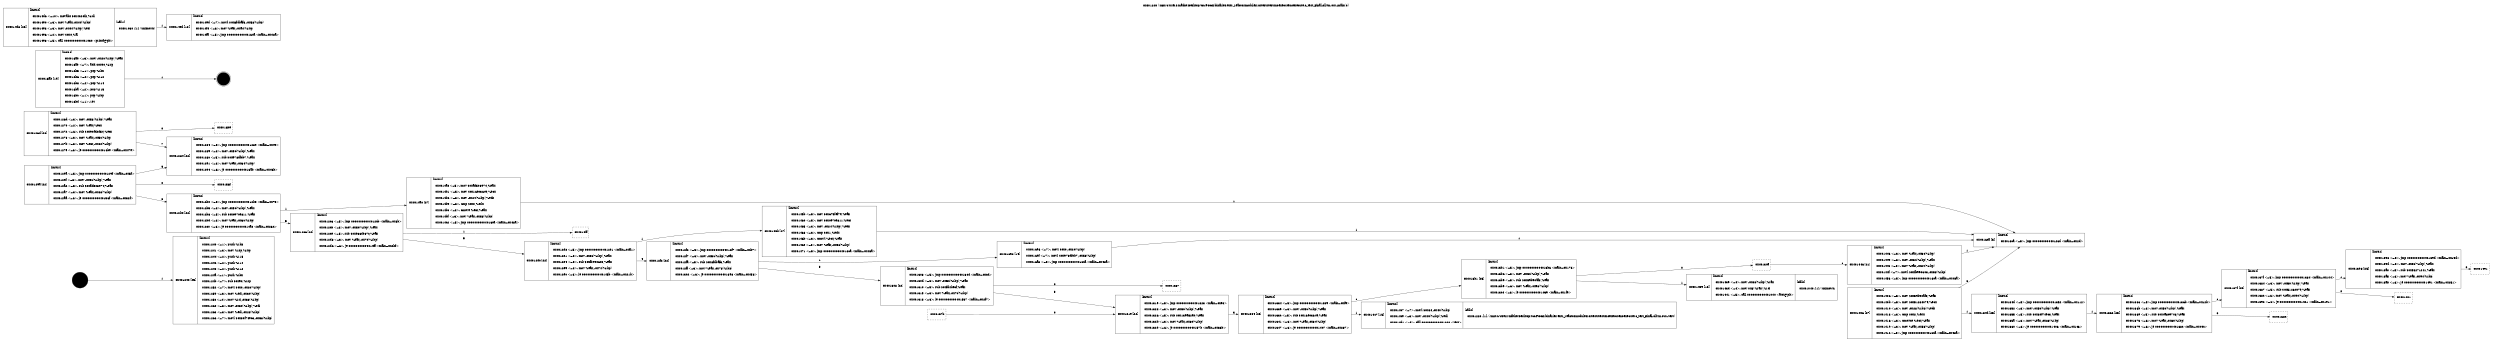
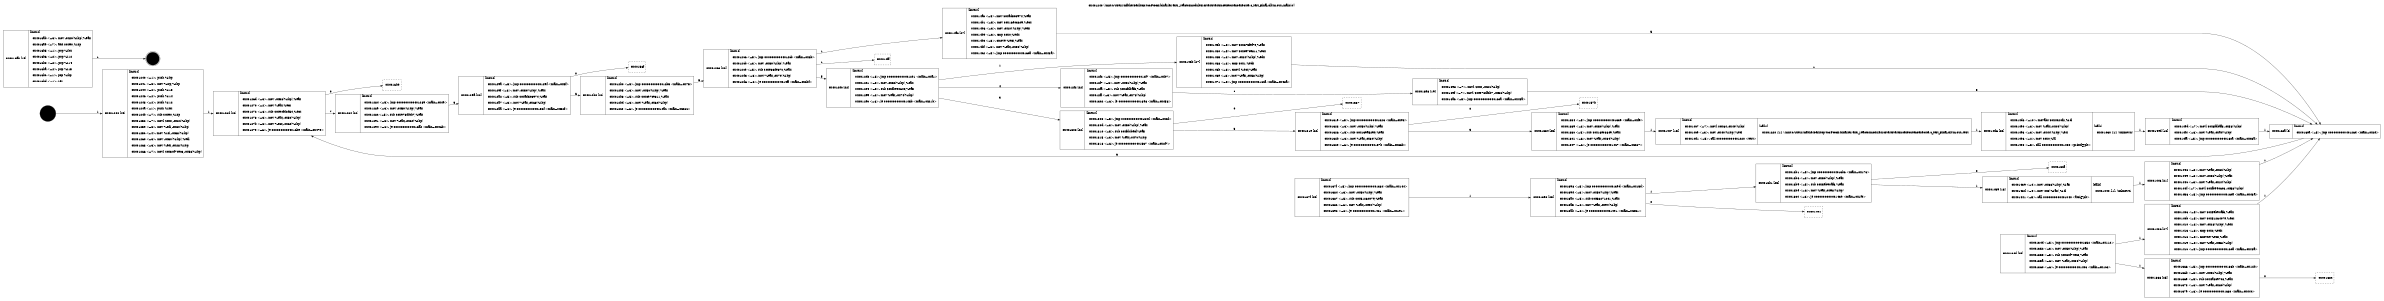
edge "0x401240 [45]" -> "0x40126d [23]": added, label "1"
edge "0x4014c7 [15]" -> "0x4014d6 [23]": added, label "1"
edge "0x4014ed [18]" -> "0x4016ca [5]": added, label "1"
edge "0x4016ca [5]" -> "0x40126d [23]": added, label "6"
edge "0x40129a [22]" -> "0x401284 [22]": reversed
edge "0x4014ac [27]" -> "0x4016ca [5]": label " 1" -> " 5"
edge "0x4012b0 [22]" -> "0x4014ac [27]": now "0x4012c6 [22]" -> "0x4014ac [27]"
edge "0x401698 [19]" -> "0x4016ca [5]": label " 1" -> " 5"
edge "0x4013ca" -> "0x401446 [21]": now "0x401439 [13]" -> "0x401446 [21]"
edge "0x4012f2 [22]" -> "0x401308 [22]": now "0x4012dc [22]" -> "0x401308 [22]"
edge "0x401406 [27]" -> "0x4016ca [5]": label " 6" -> " 1"
edge "0x401334 [25]" -> "0x4013b1 [25]": now "0x401398 [25]" -> "0x4013b1 [25]"
node "0x401421": removed
edge "0x401366 [25]" -> "0x40137f [25]": removed, label "1"
edge "0x401406 [27]" -> "0x40134d [25]": reversed
edge "0x40157b" -> "0x40131e [22]": reversed
